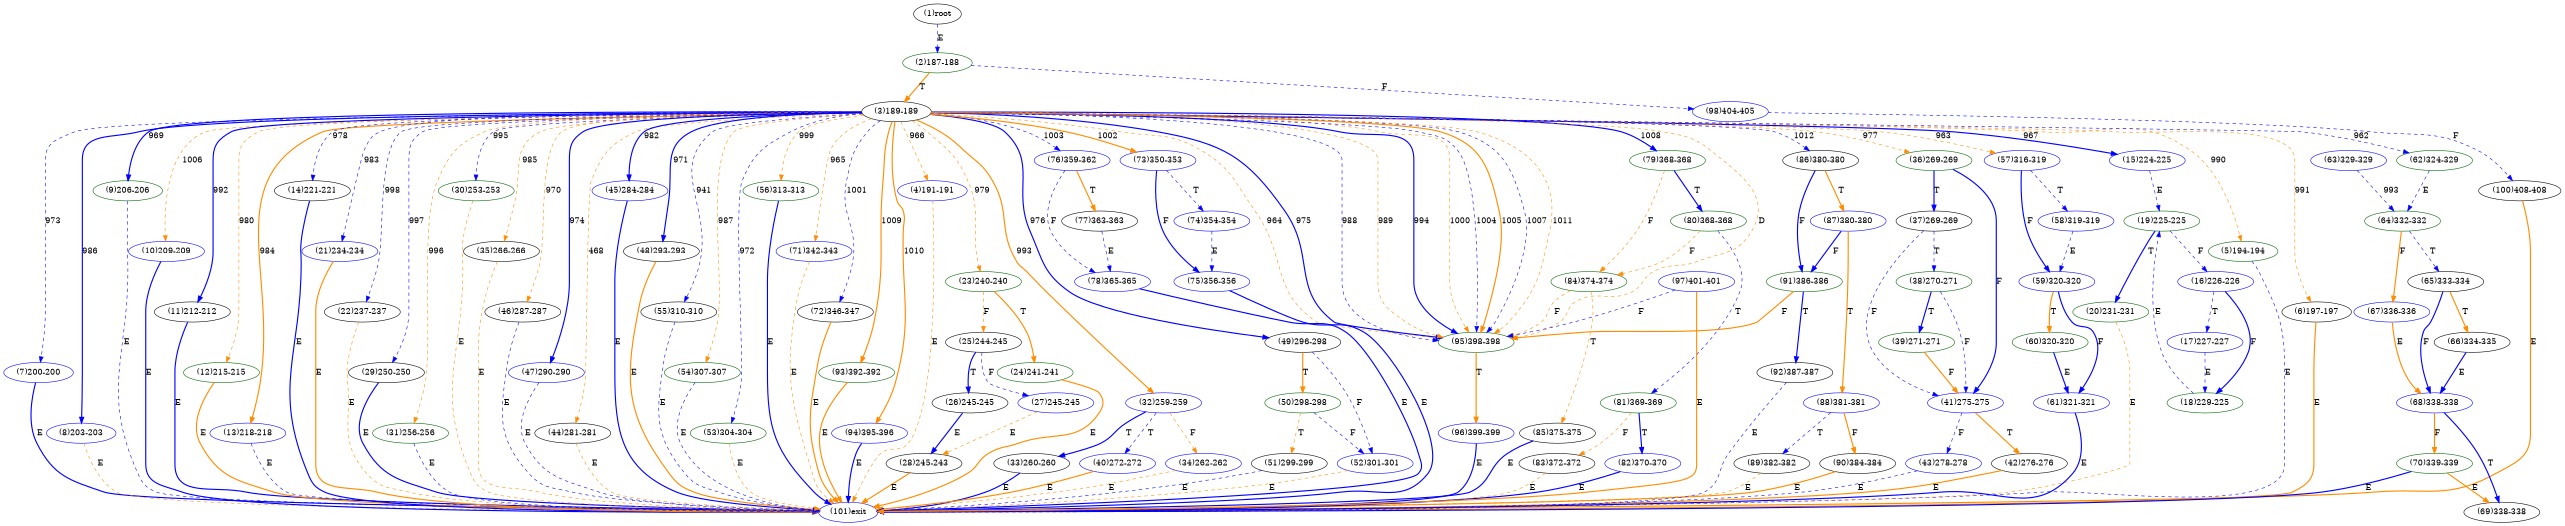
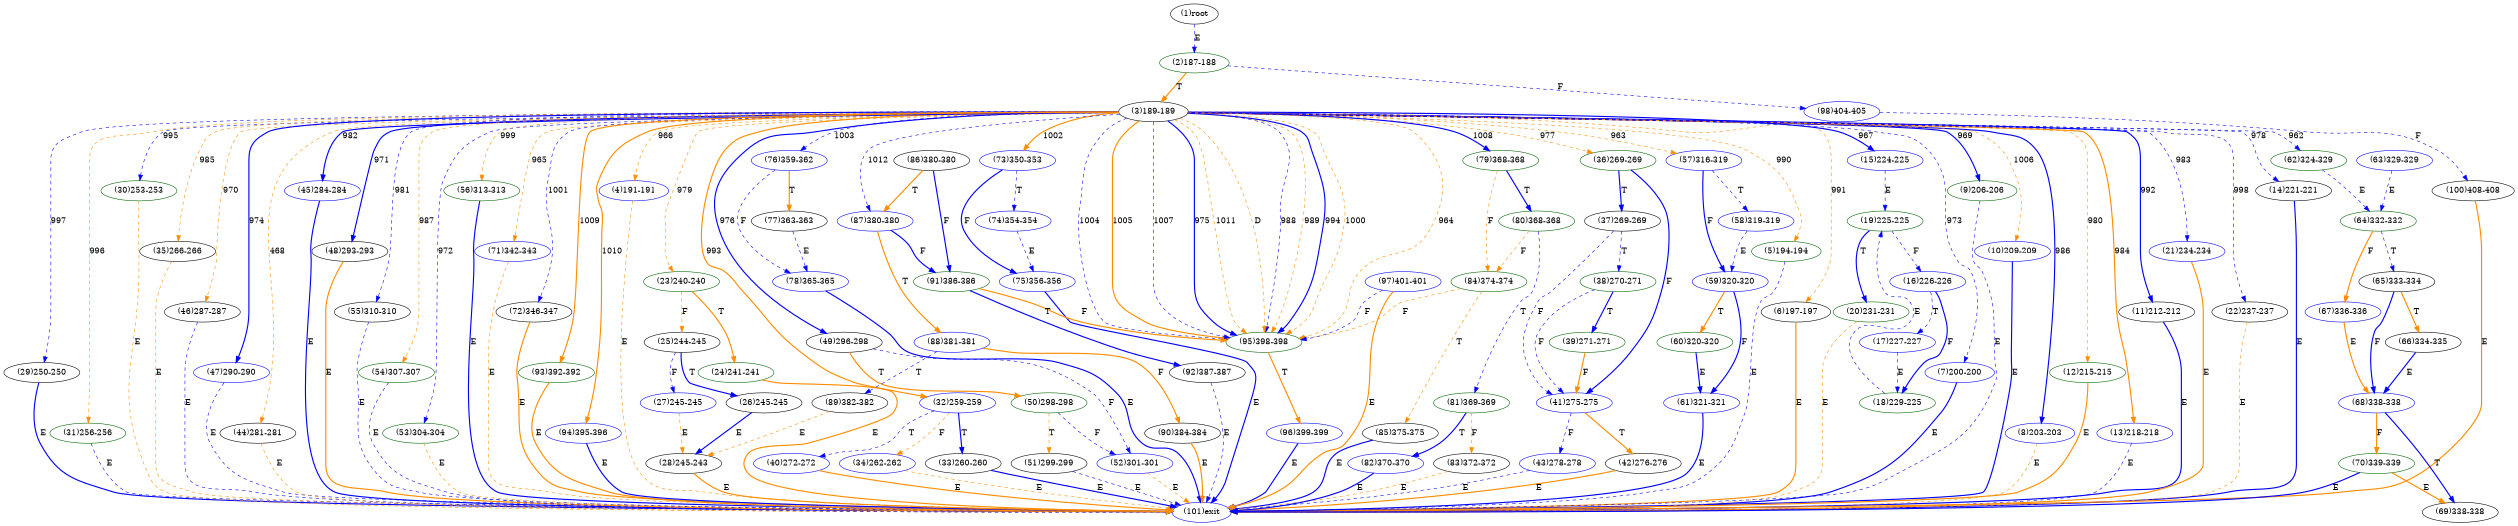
edge "(3)189-189" -> "(86)380-380": now "(3)189-189" -> "(87)380-380"
edge "(3)189-189" -> "(55)310-310": label "941" -> "981"
edge "(63)329-329" -> "(64)332-332": label "993" -> "E"
edge "(89)382-382" -> "(101)exit": now "(89)382-382" -> "(28)245-243"
